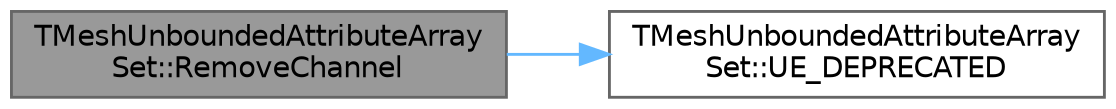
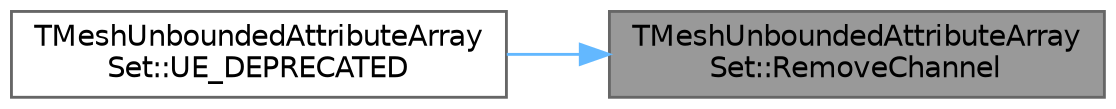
edge "TMeshUnboundedAttributeArray Set::RemoveChannel" -> "TMeshUnboundedAttributeArray Set::UE_DEPRECATED": reversed
